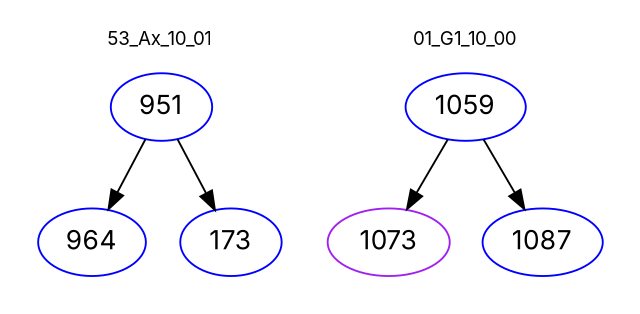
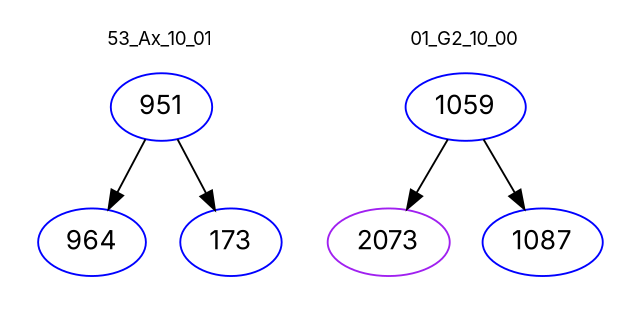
cluster "01_G1_10_00": label "01_G1_10_00" -> "01_G2_10_00"
node "1073": label "1073" -> "2073"
